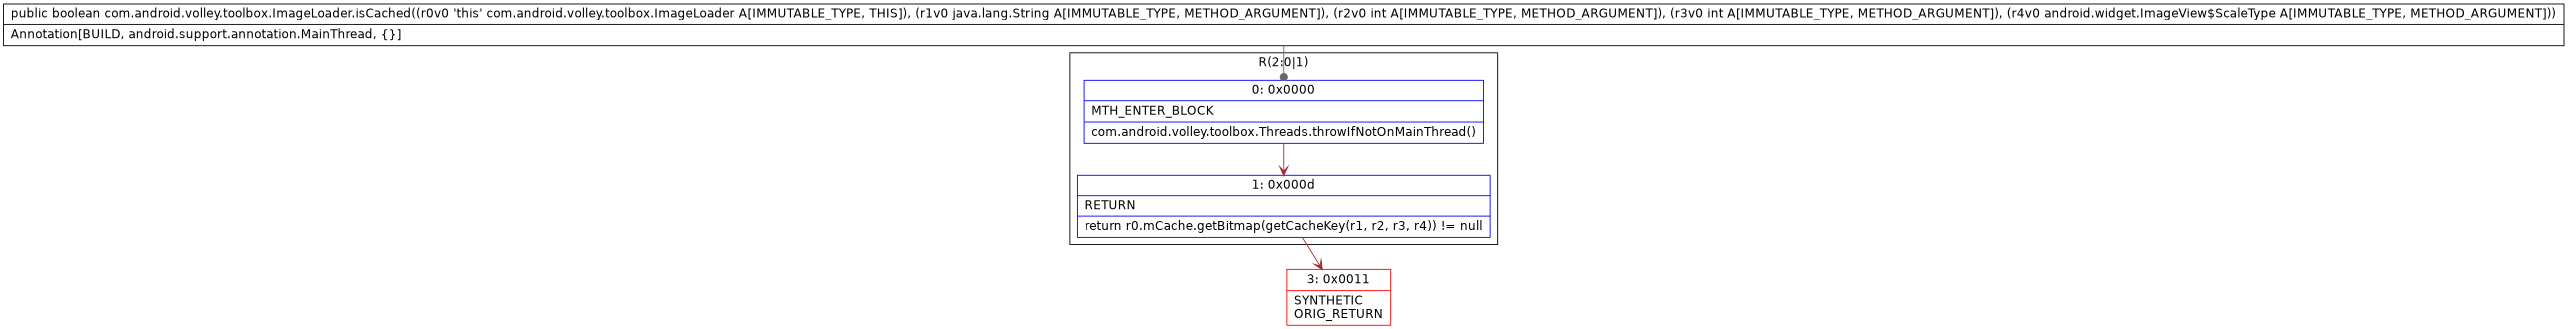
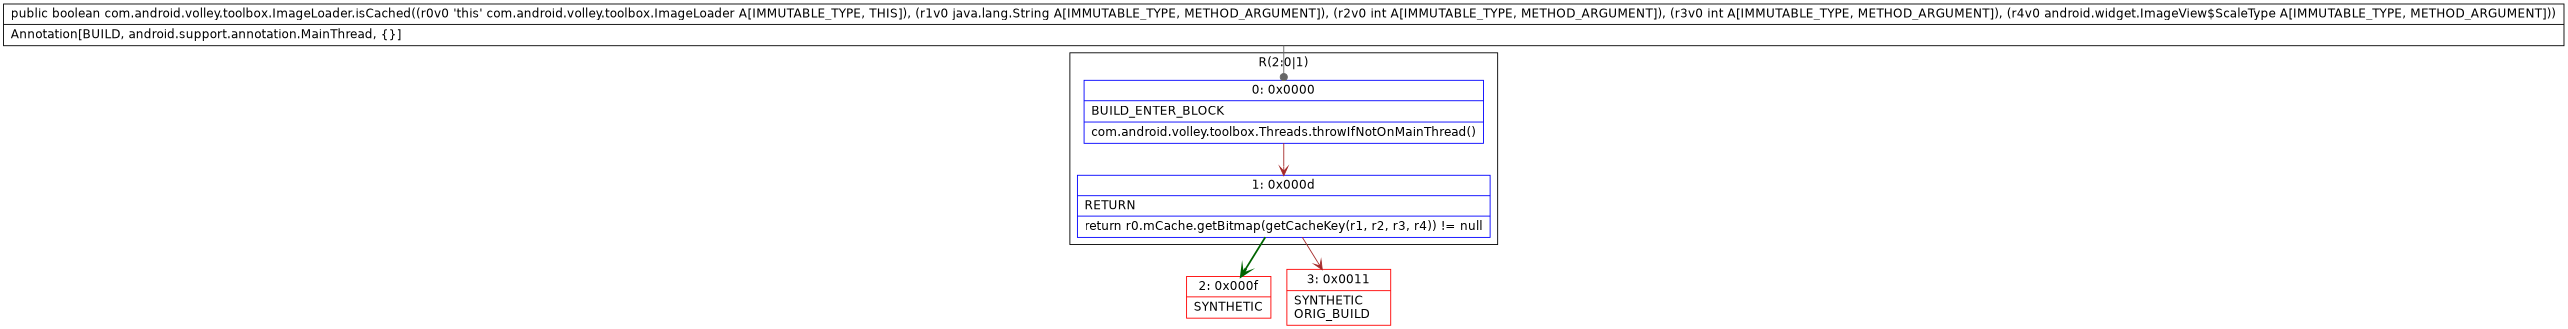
node "0: 0x0000": text "MTH_ENTER_BLOCK" -> "BUILD_ENTER_BLOCK"
node "2: 0x000f": added
node "3: 0x0011": text "ORIG_RETURN" -> "ORIG_BUILD"
